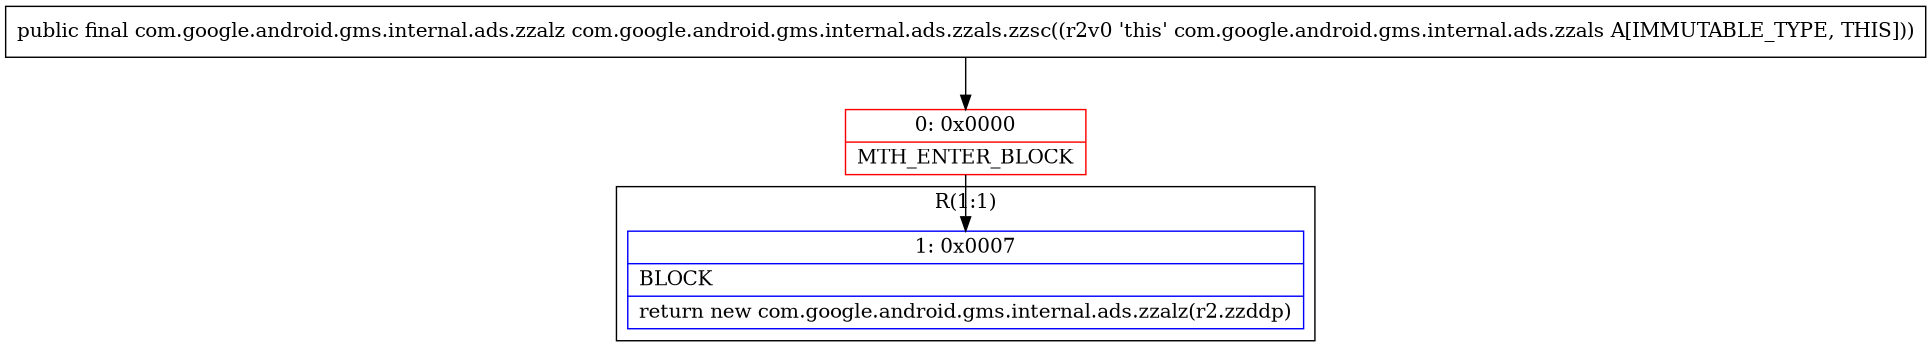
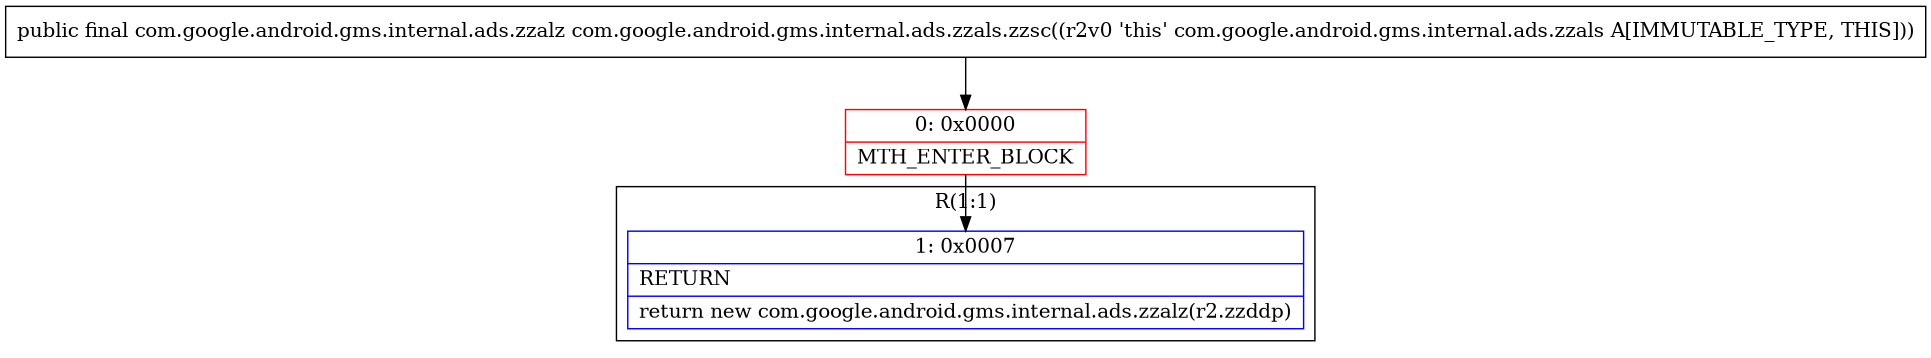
node "1: 0x0007": text "BLOCK" -> "RETURN"
